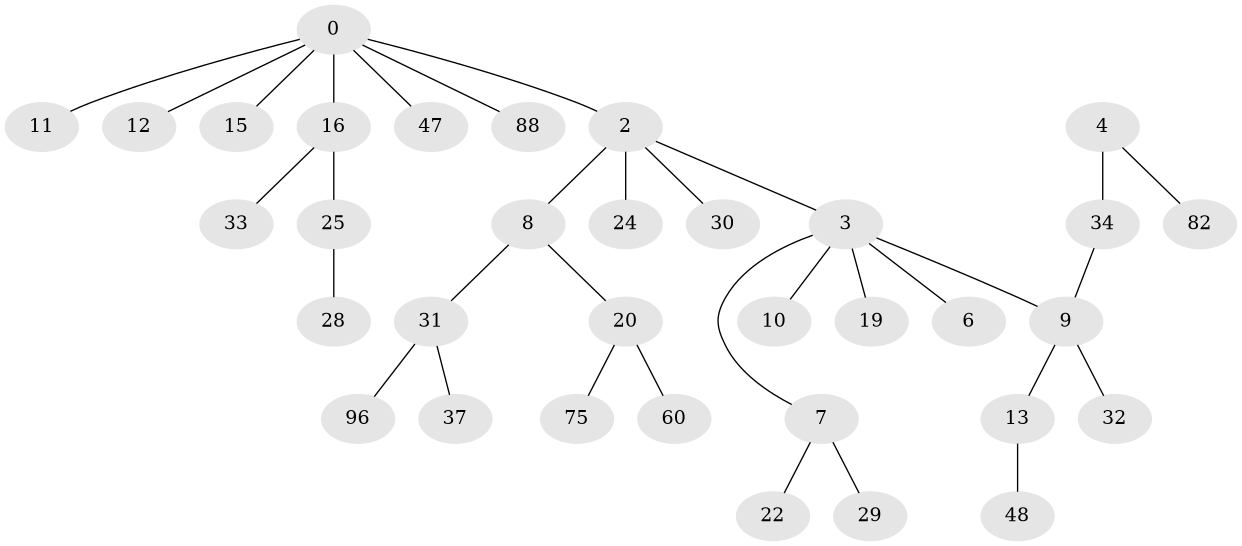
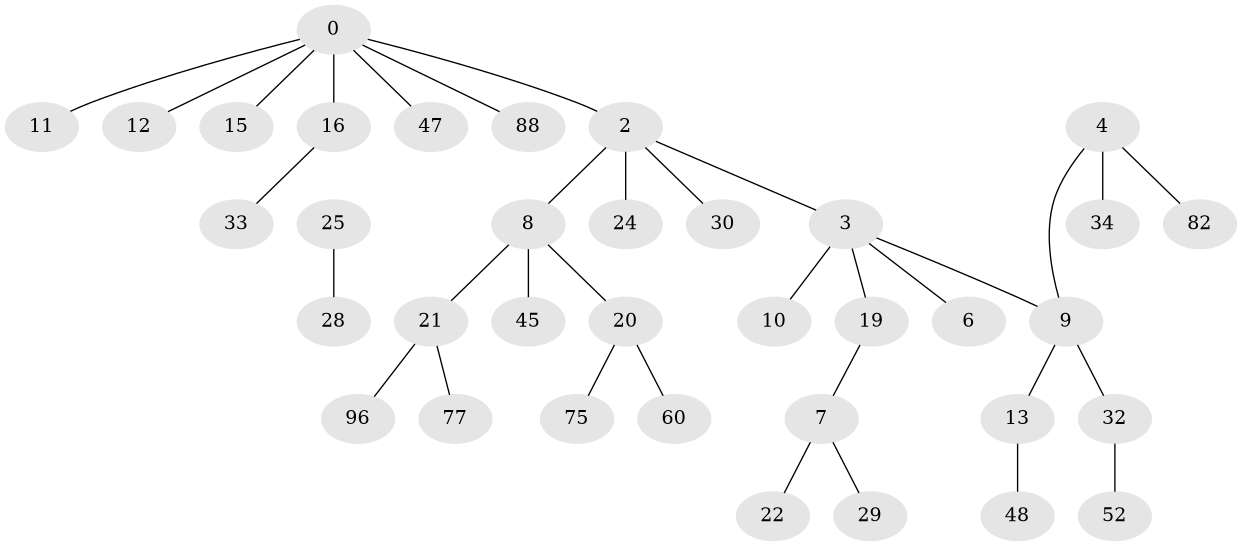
edge "16" -- "25": removed
edge "34" -- "9": now "4" -- "9"
edge "3" -- "7": now "19" -- "7"
node "31": label "31" -> "21"
node "45": added
node "37": label "37" -> "77"
node "52": added
